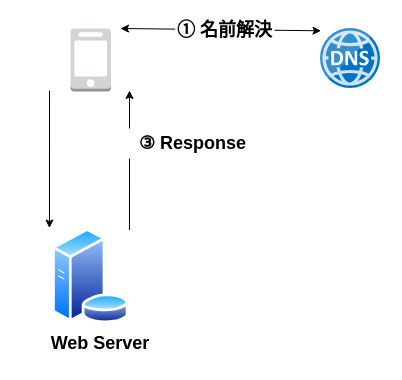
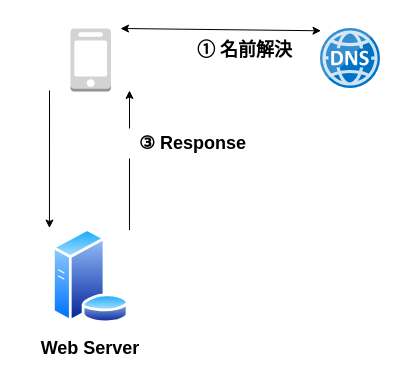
node "① 名前解決": moved (225, 31) -> (245, 51)
node "Web Server": moved (101, 344) -> (91, 349)
